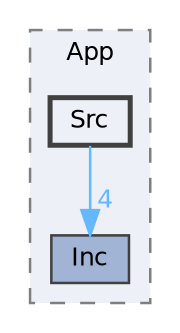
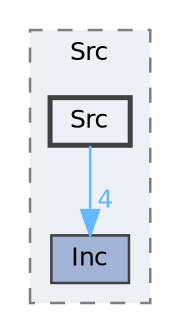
cluster "App": label "App" -> "Src"
